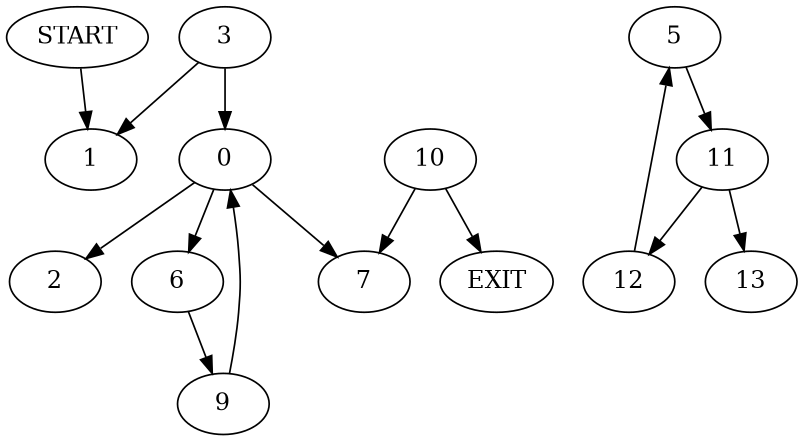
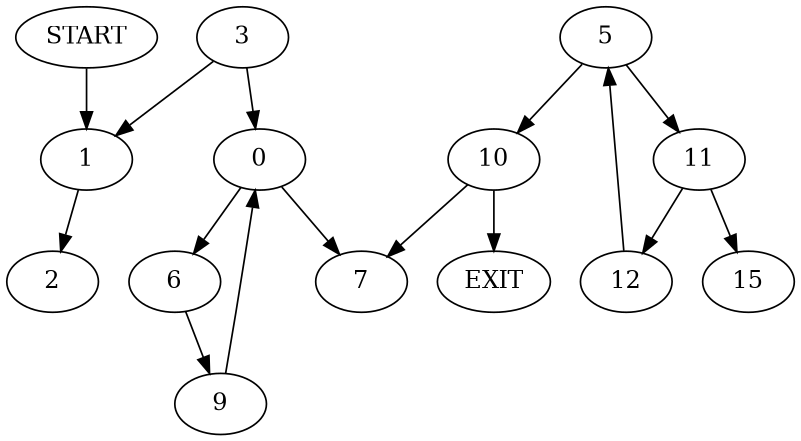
edge "5" -> "10": added
edge "0" -> "2": now "1" -> "2"
node "13": label "13" -> "15"
